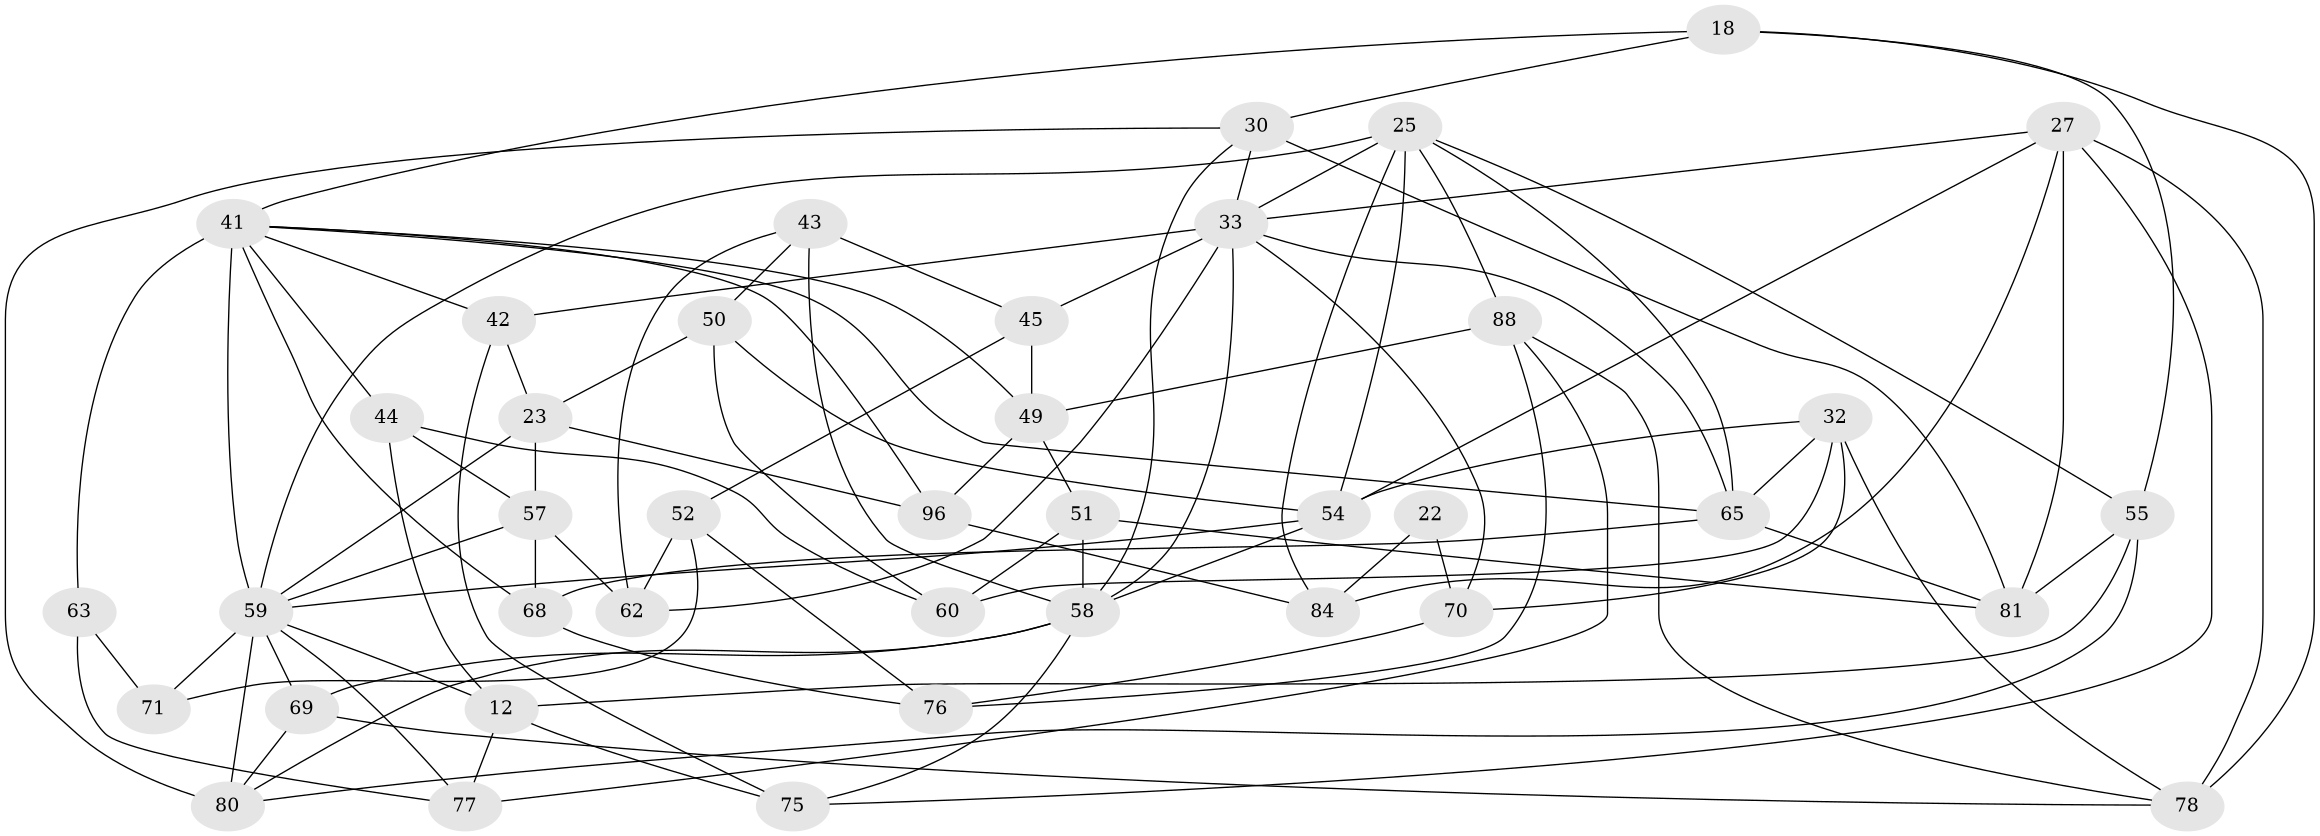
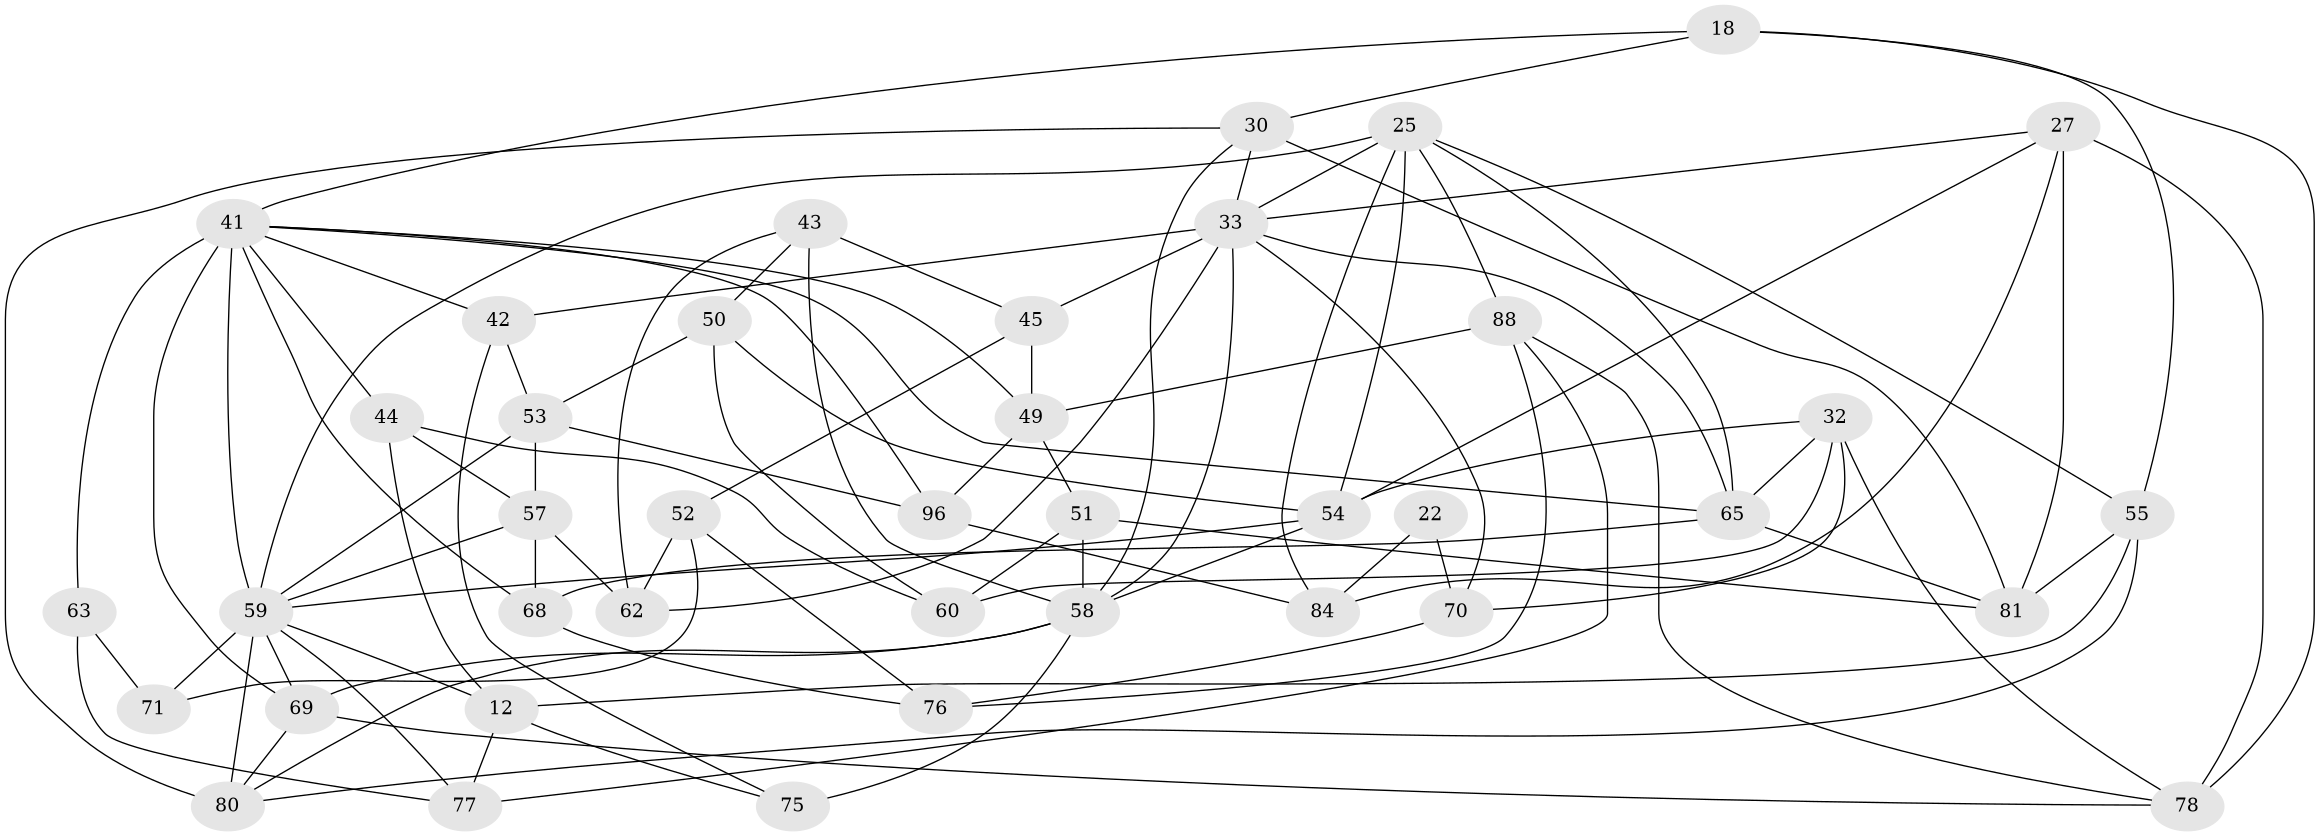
node "23": label "23" -> "53"
edge "41" -- "69": added
edge "27" -- "75": removed
